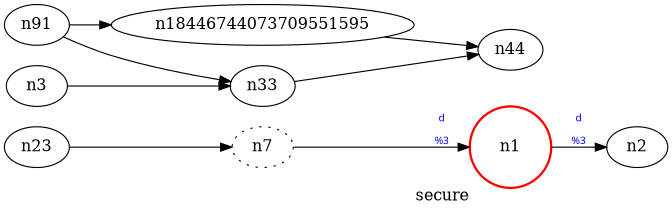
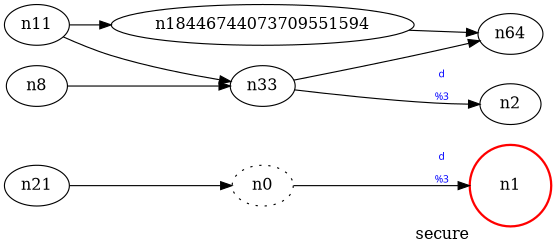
node "n91": label "n91" -> "n11"
node "n18446744073709551595": label "n18446744073709551595" -> "n18446744073709551594"
node "n44": label "n44" -> "n64"
node "n3": label "n3" -> "n8"
node "n23": label "n23" -> "n21"
node "n7": label "n7" -> "n0"
edge "n1 secure" -> "n2": now "n33" -> "n2"
